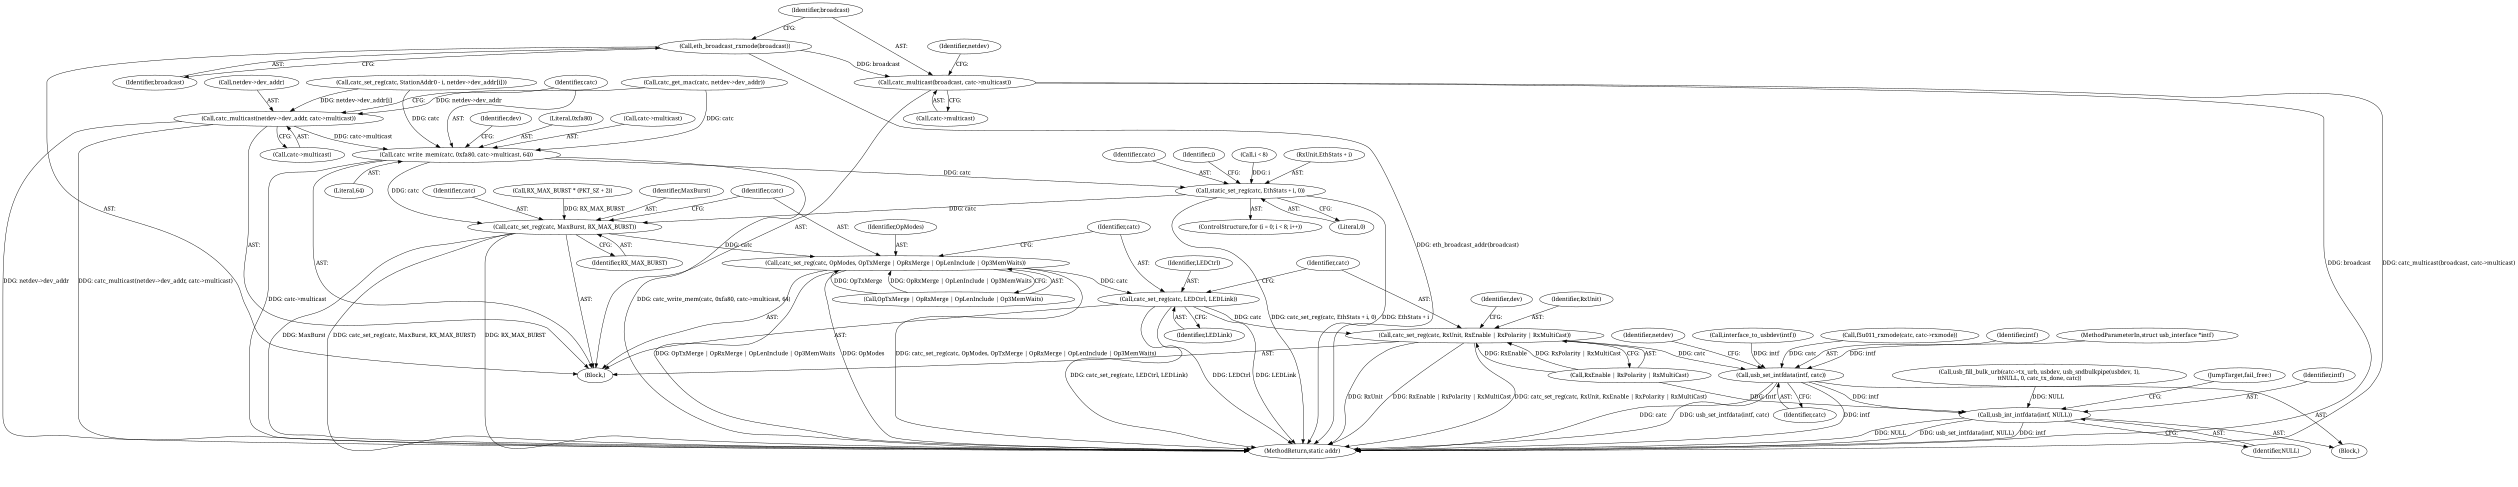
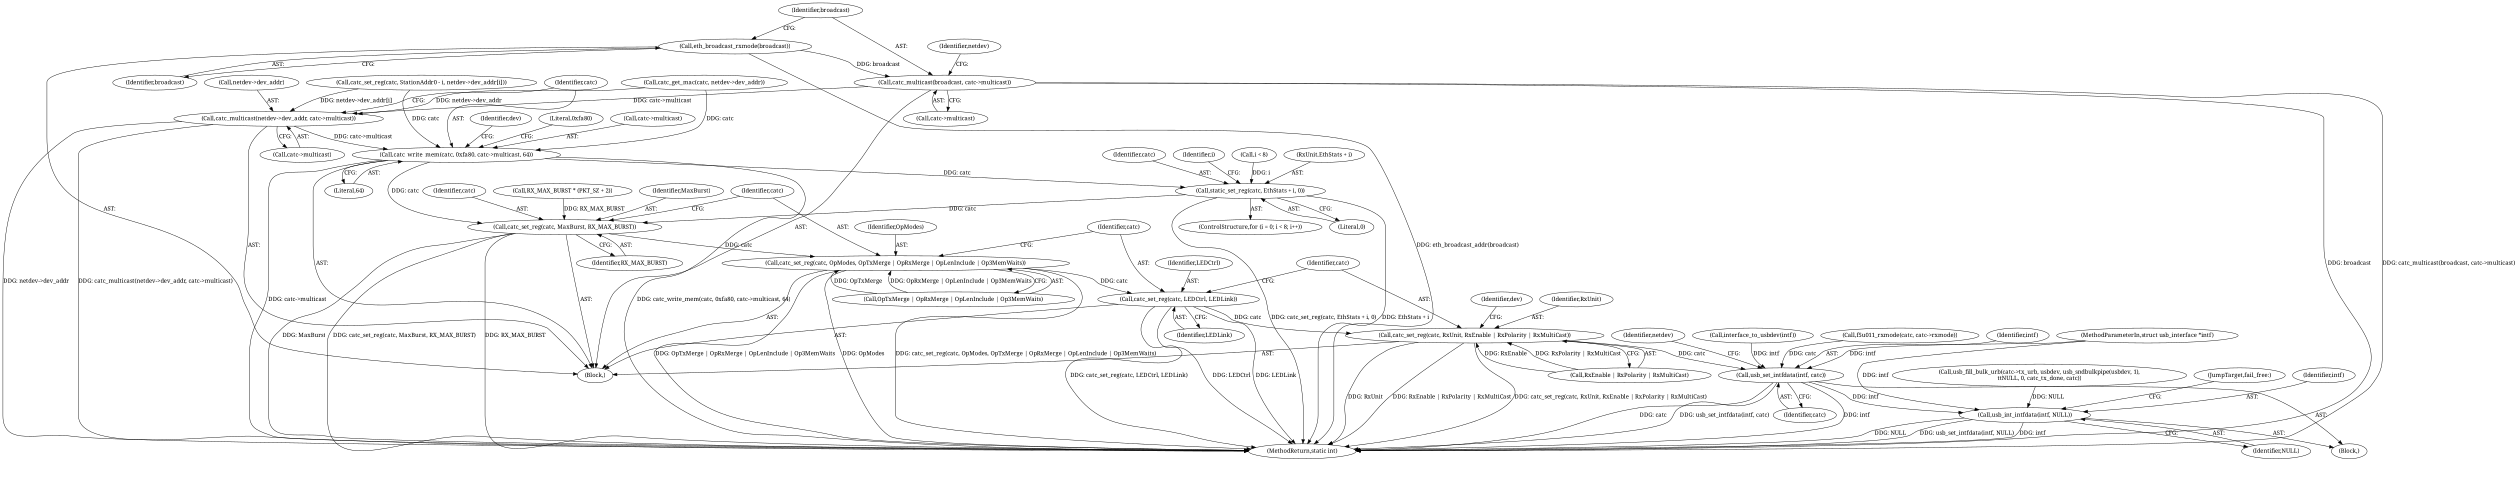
edge "(Call,catc_multicast(broadcast, catc->multicast))" -> "(Call,catc_multicast(netdev->dev_addr, catc->multicast))": added, label "DDG: catc->multicast"
edge "(Literal,0xfa80)" -> "(Call,catc_write_mem(catc, 0xfa80, catc->multicast, 64))": label "AST: " -> "CFG: "
edge "(Call,catc_write_mem(catc, 0xfa80, catc->multicast, 64))" -> "(Literal,64)": added, label "CFG:"
edge "(Call,RxEnable | RxPolarity | RxMultiCast)" -> "(Call,usb_int_intfdata(intf, NULL))": now "(MethodParameterIn,struct usb_interface *intf)" -> "(Call,usb_int_intfdata(intf, NULL))"
node "(MethodReturn,static addr)": label "(MethodReturn,static addr)" -> "(MethodReturn,static int)"
